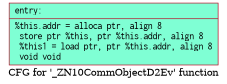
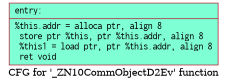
node "entry:": text "void void" -> "ret void"
